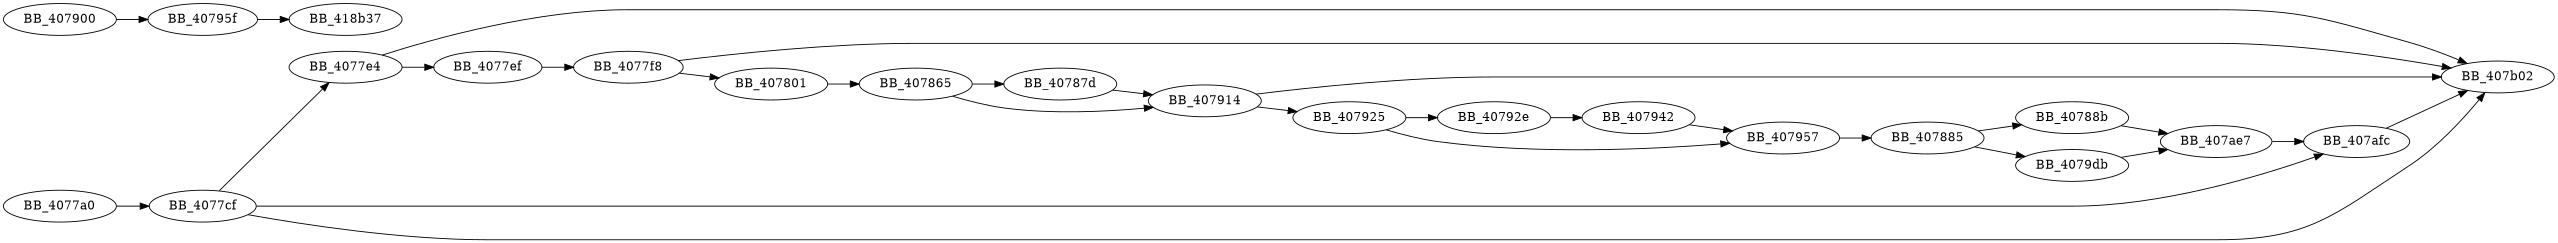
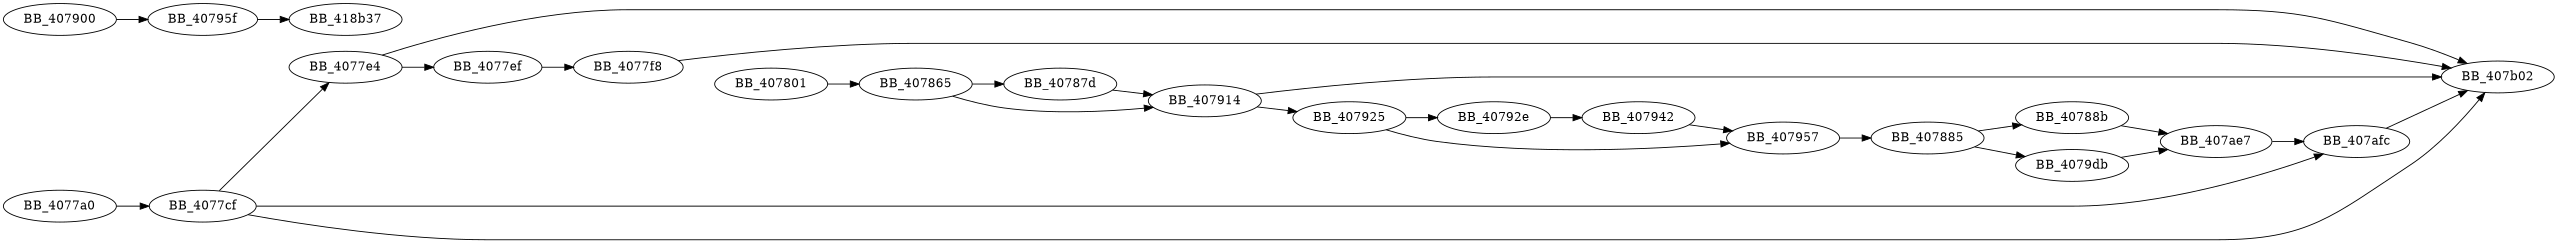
edge "BB_4077f8" -> "BB_407801": removed
